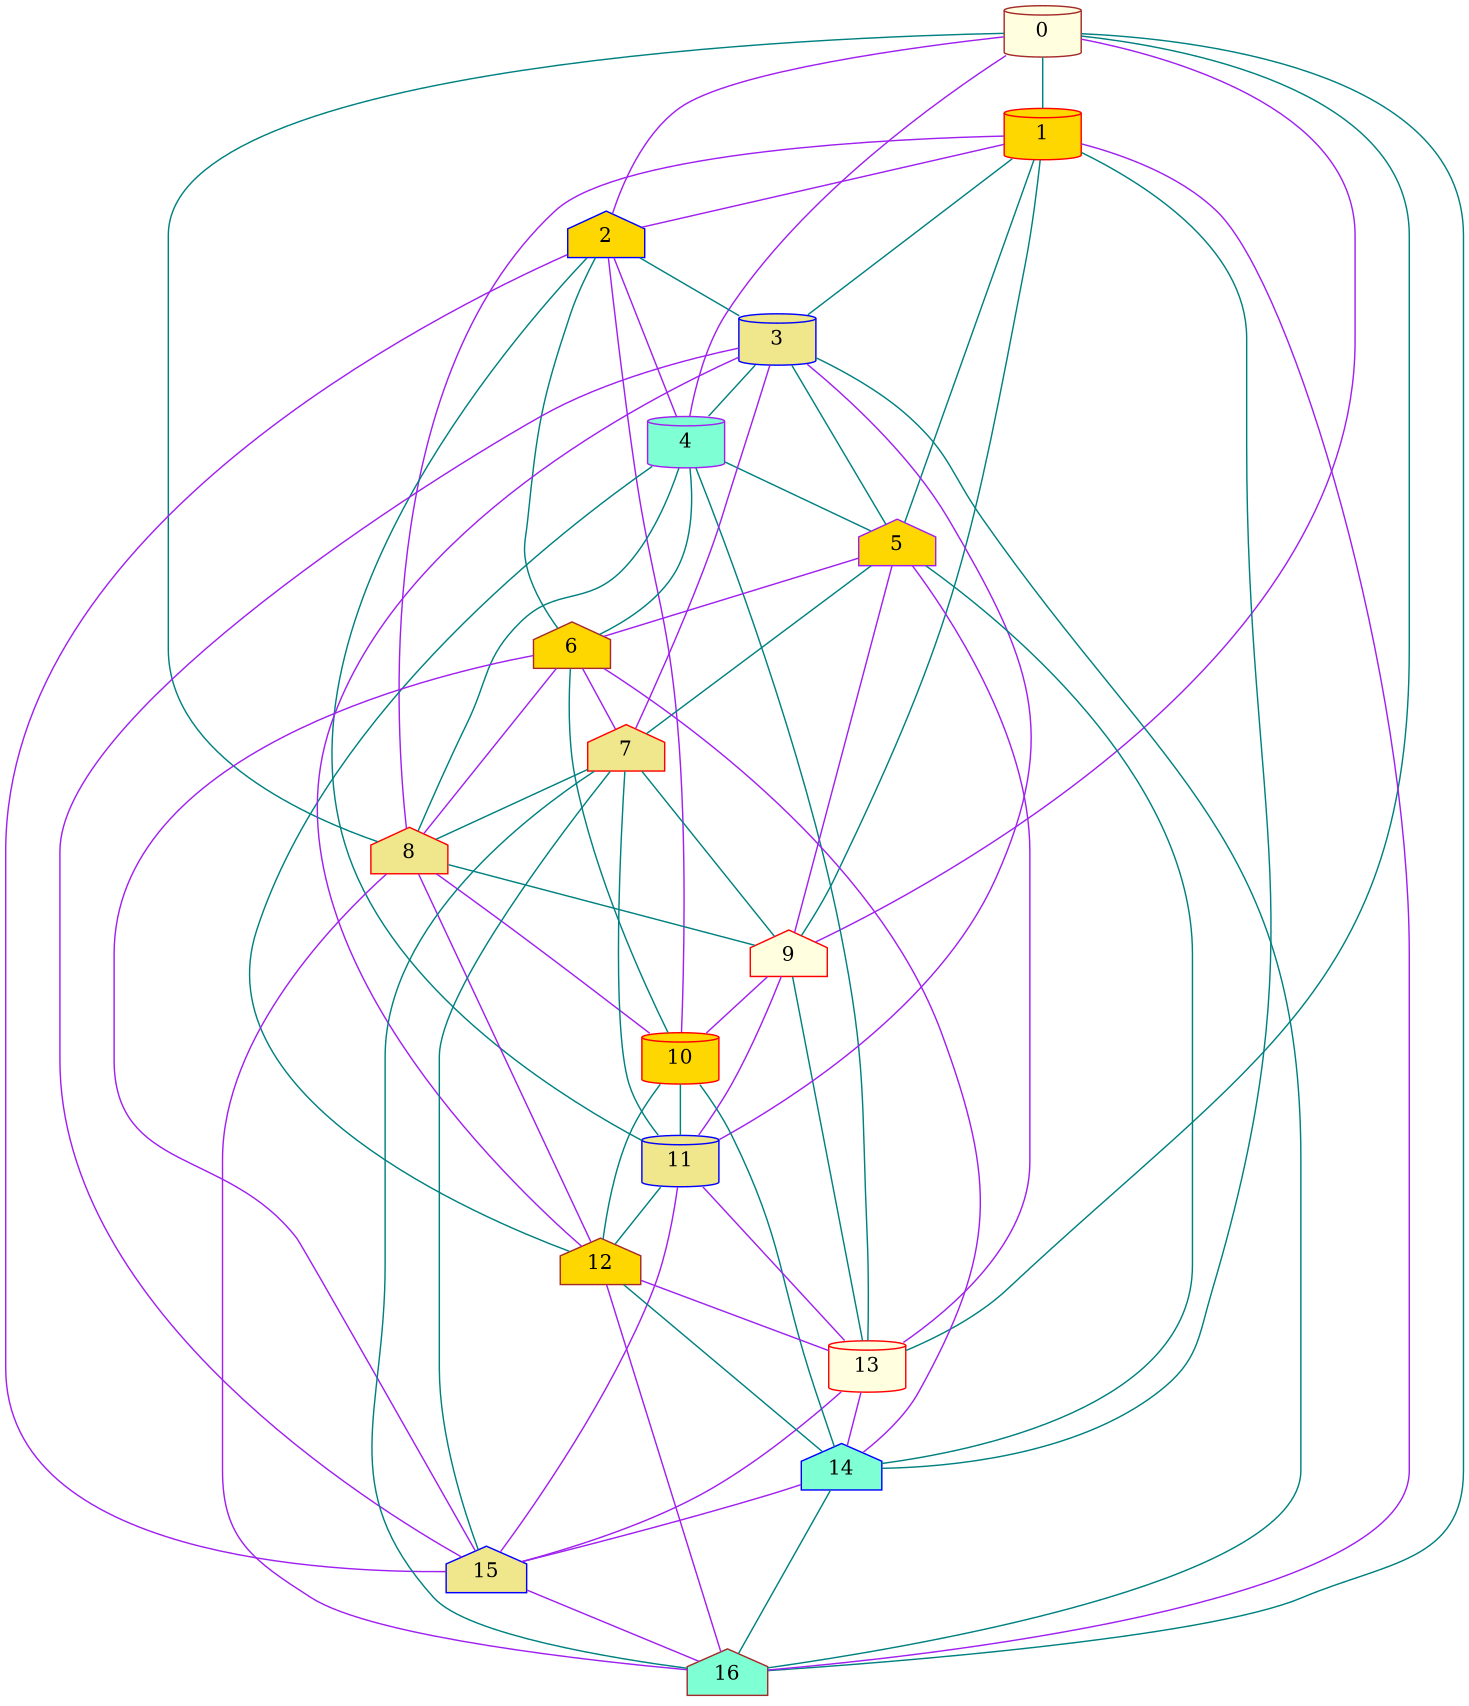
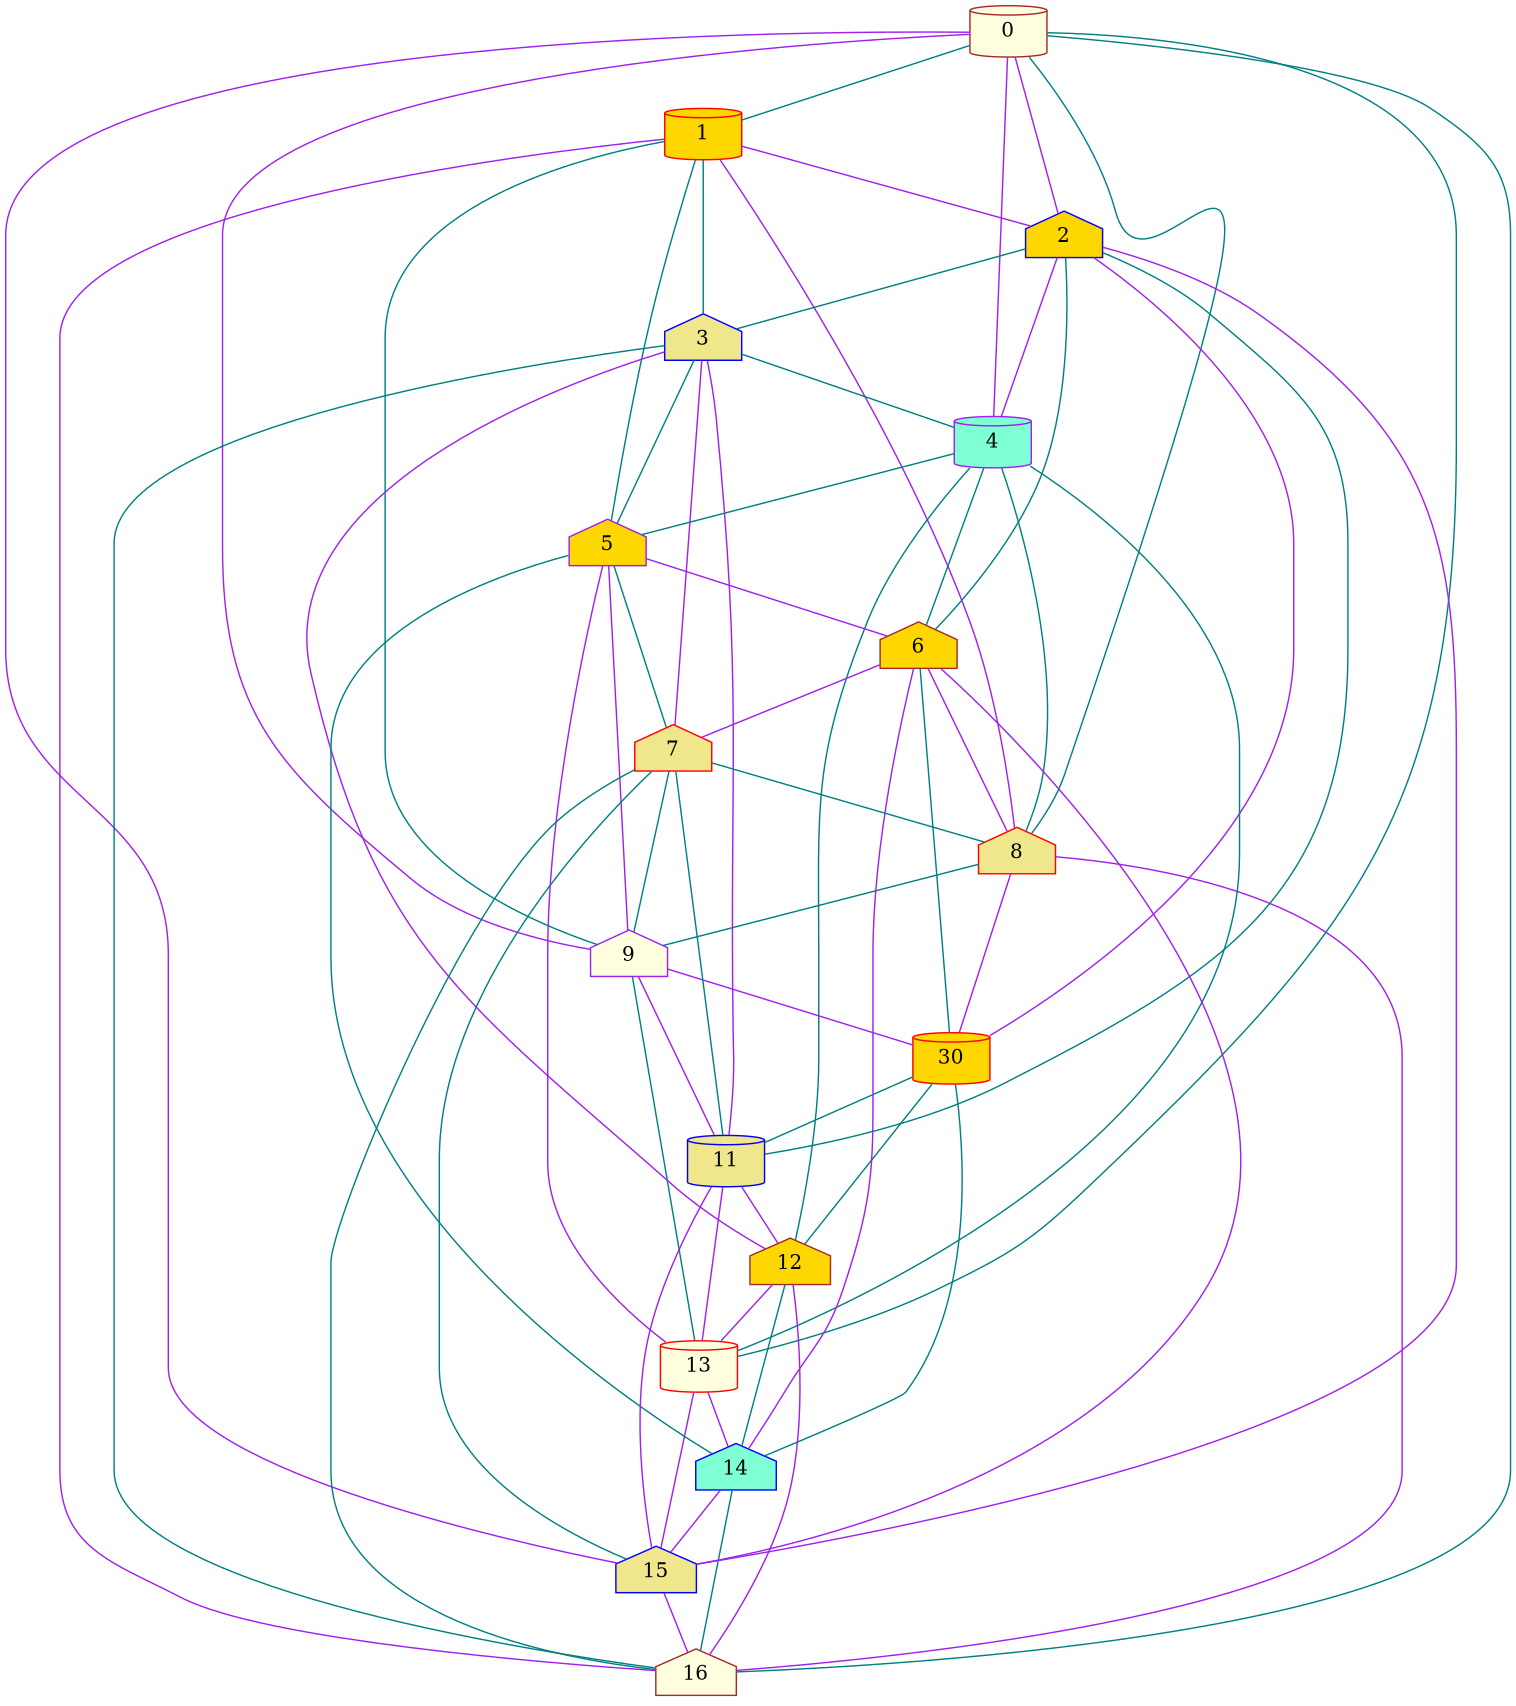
node "3": shape cylinder -> house
edge "3" -- "15": now "0" -- "15"
edge "1" -- "14": removed
node "9": color red -> purple
node "10": label "10" -> "30"
edge "8" -- "12": removed
edge "11" -- "12": color teal -> purple
node "16": fillcolor aquamarine -> lightyellow
